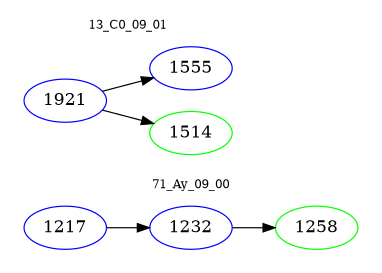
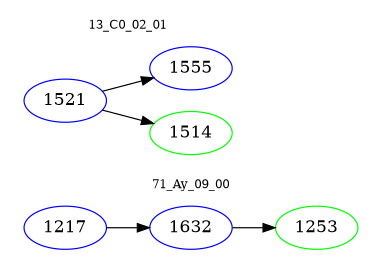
cluster "13_C0_09_01": label "13_C0_09_01" -> "13_C0_02_01"
node "1921": label "1921" -> "1521"
node "1232": label "1232" -> "1632"
node "1258": label "1258" -> "1253"
